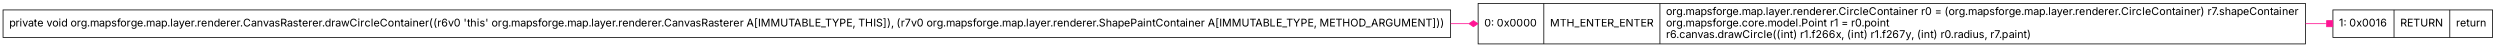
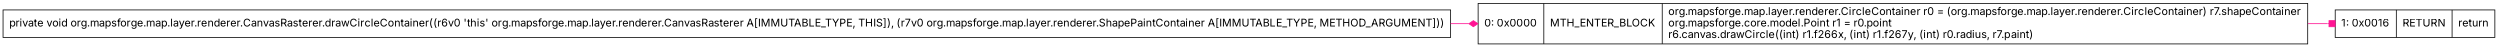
node "0: 0x0000": text "MTH_ENTER_ENTER" -> "MTH_ENTER_BLOCK"
